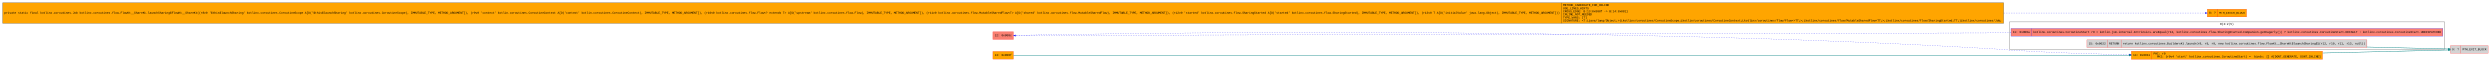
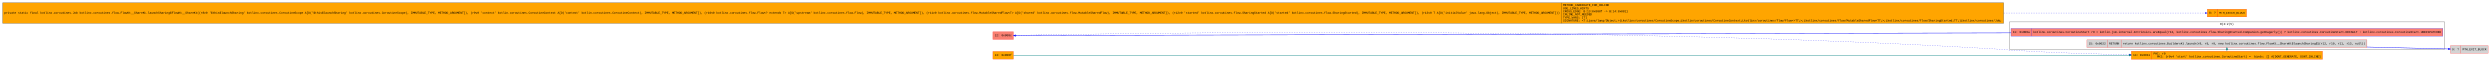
edge "11: 0x000a" -> "12: 0x000c": style dashed -> bold
edge "15: 0x0022" -> "9: ?": color teal -> blue
edge "14: 0x0011" -> "9: ?": now "14: 0x0011" -> "15: 0x0022"
